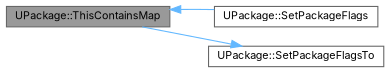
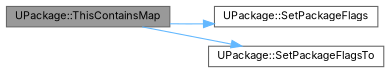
edge "UPackage::SetPackageFlags" -> "UPackage::ThisContainsMap": reversed
